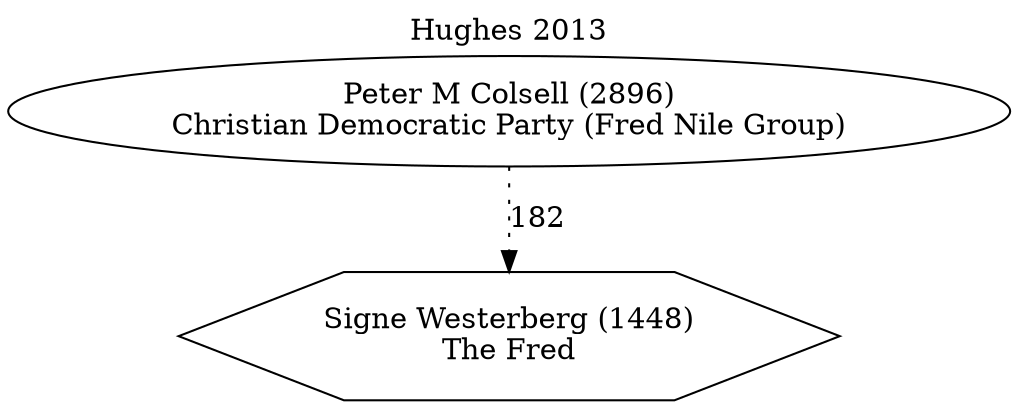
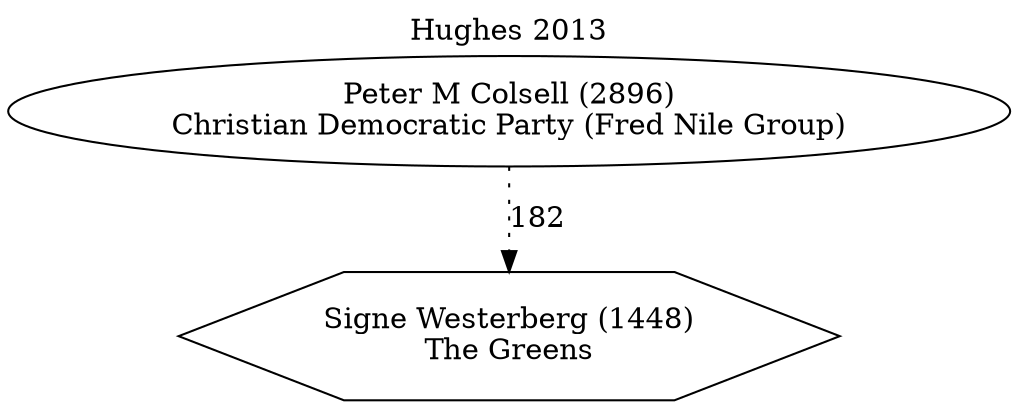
node "Signe Westerberg (1448) The Fred": label "Signe Westerberg (1448) The Fred" -> "Signe Westerberg (1448) The Greens"
